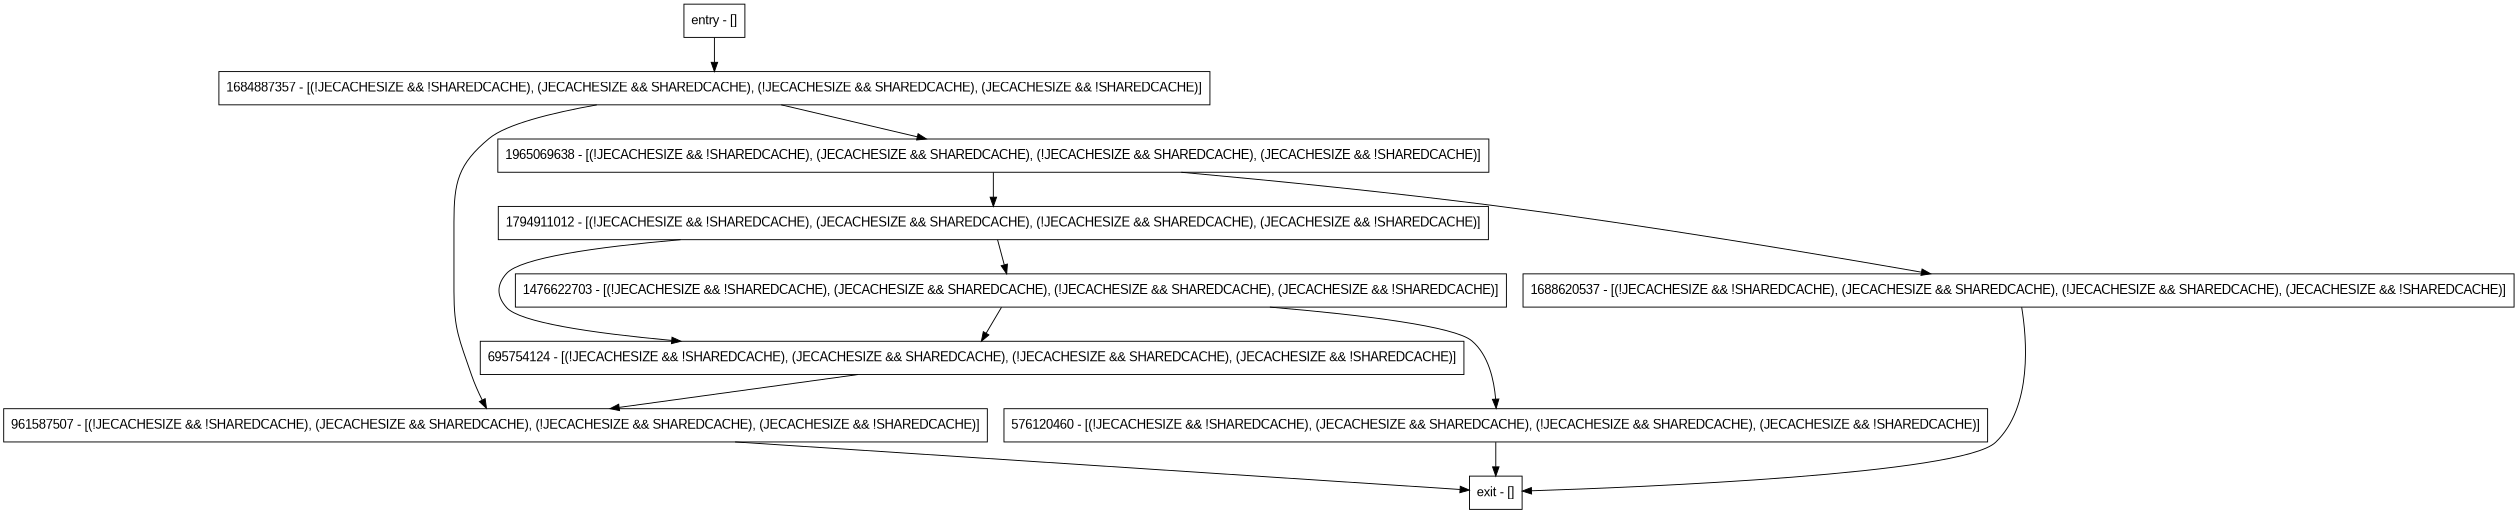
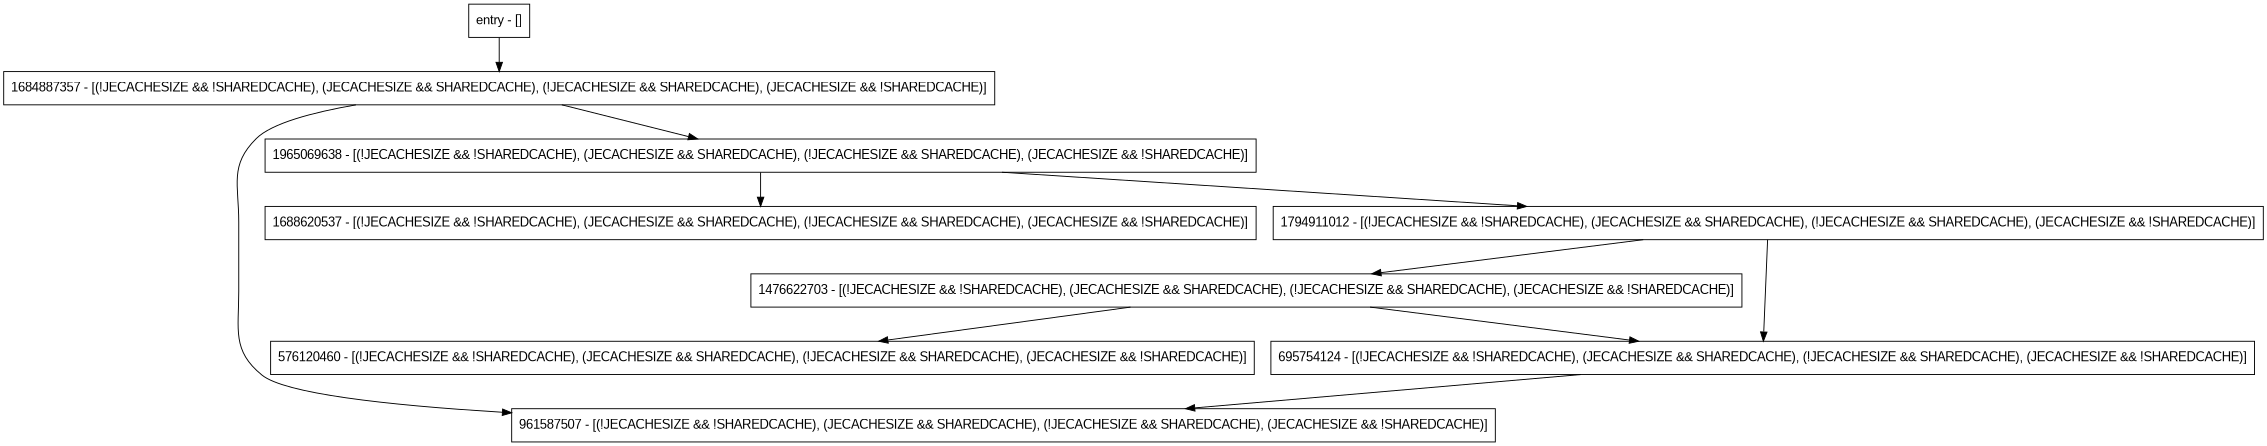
node "exit - []": removed
